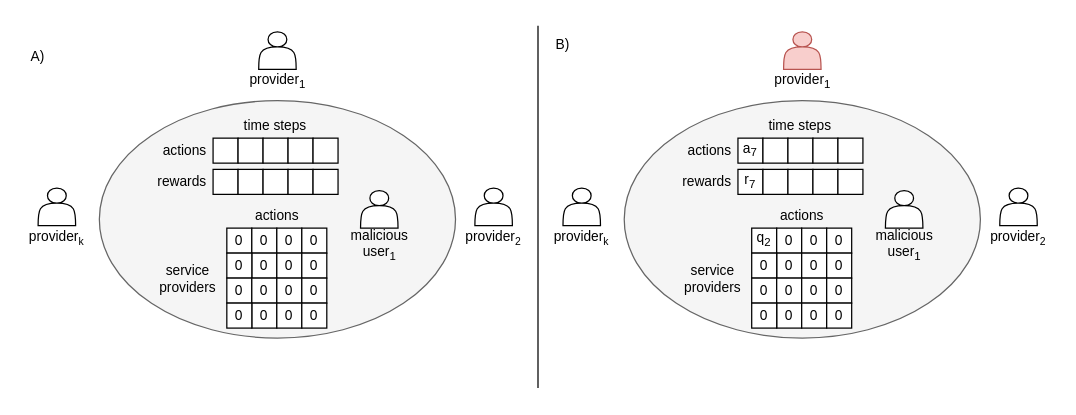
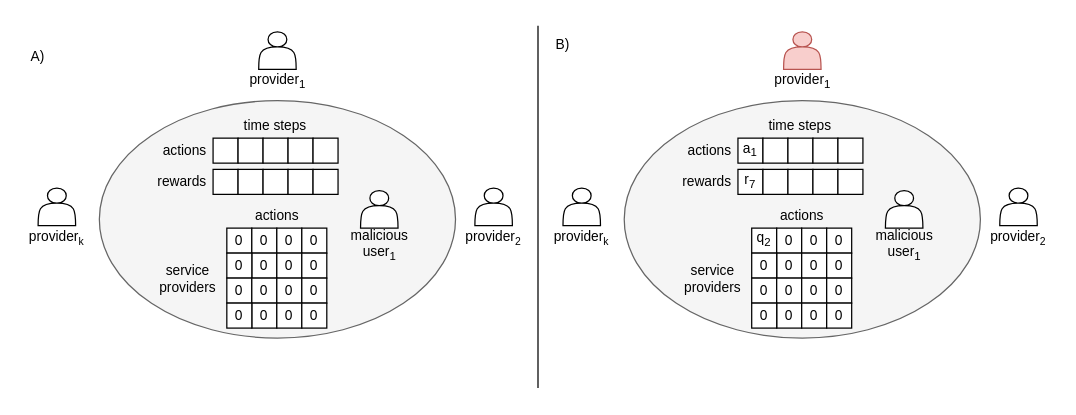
node "a7": label "a7" -> "a1"
